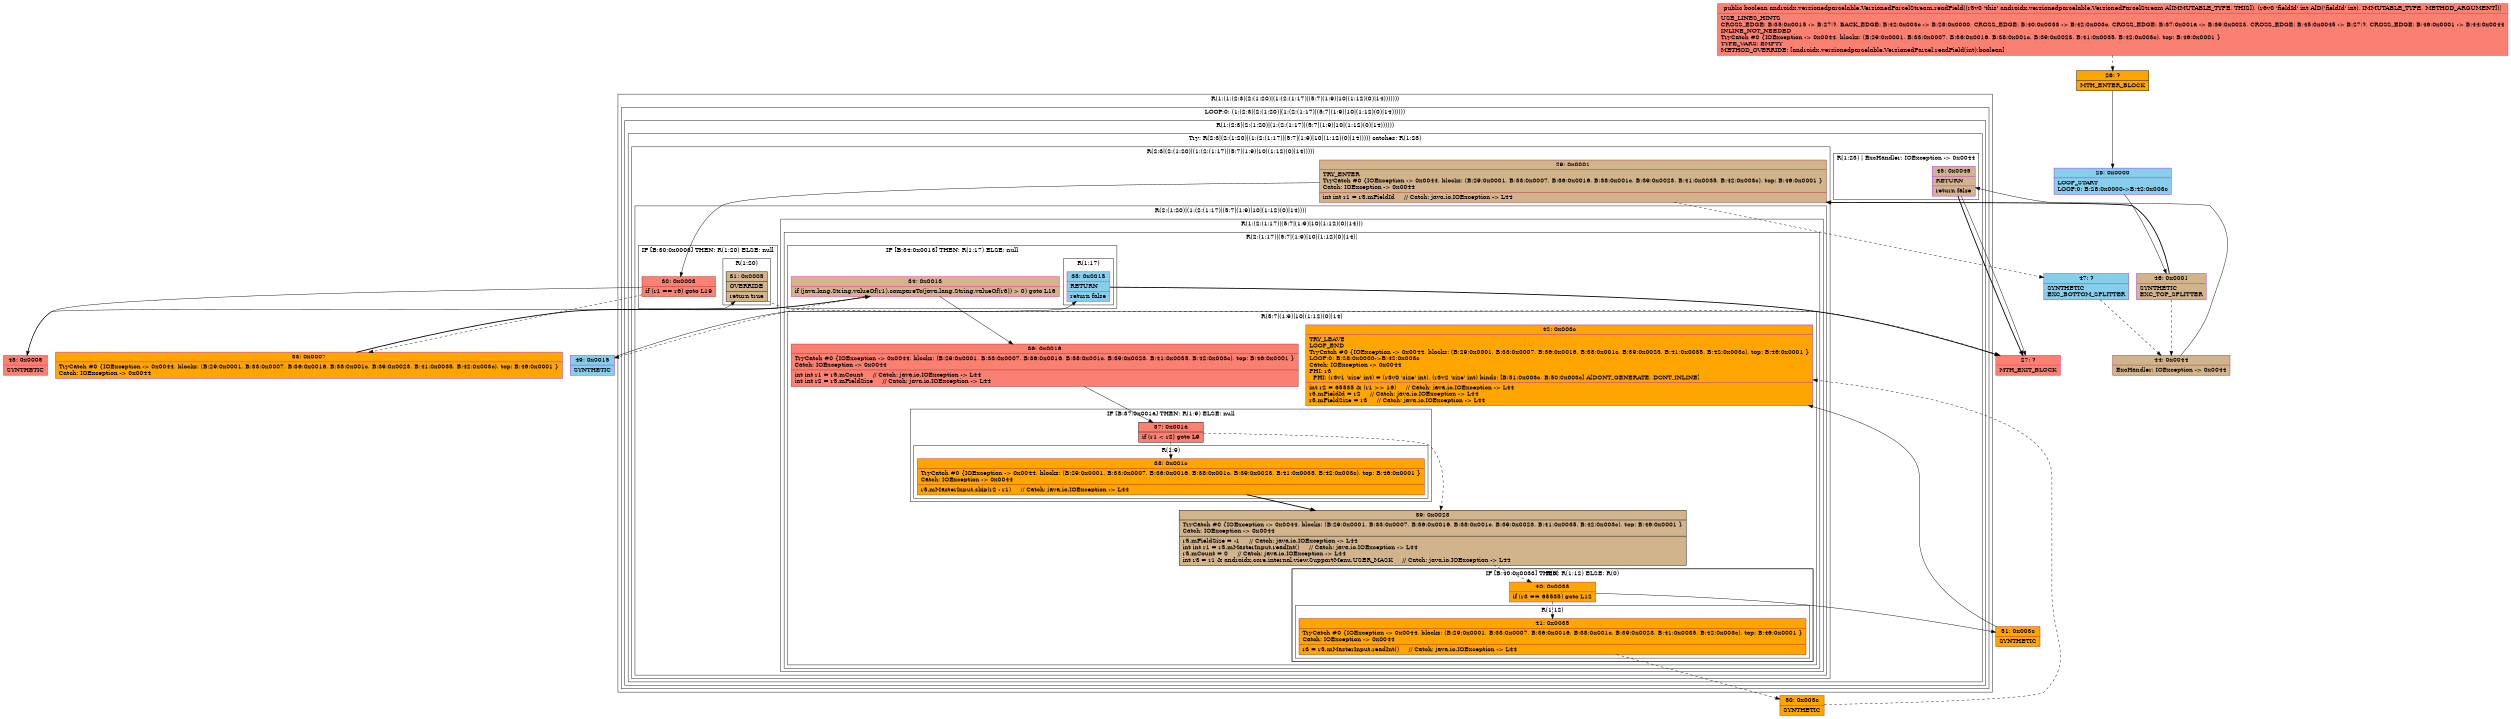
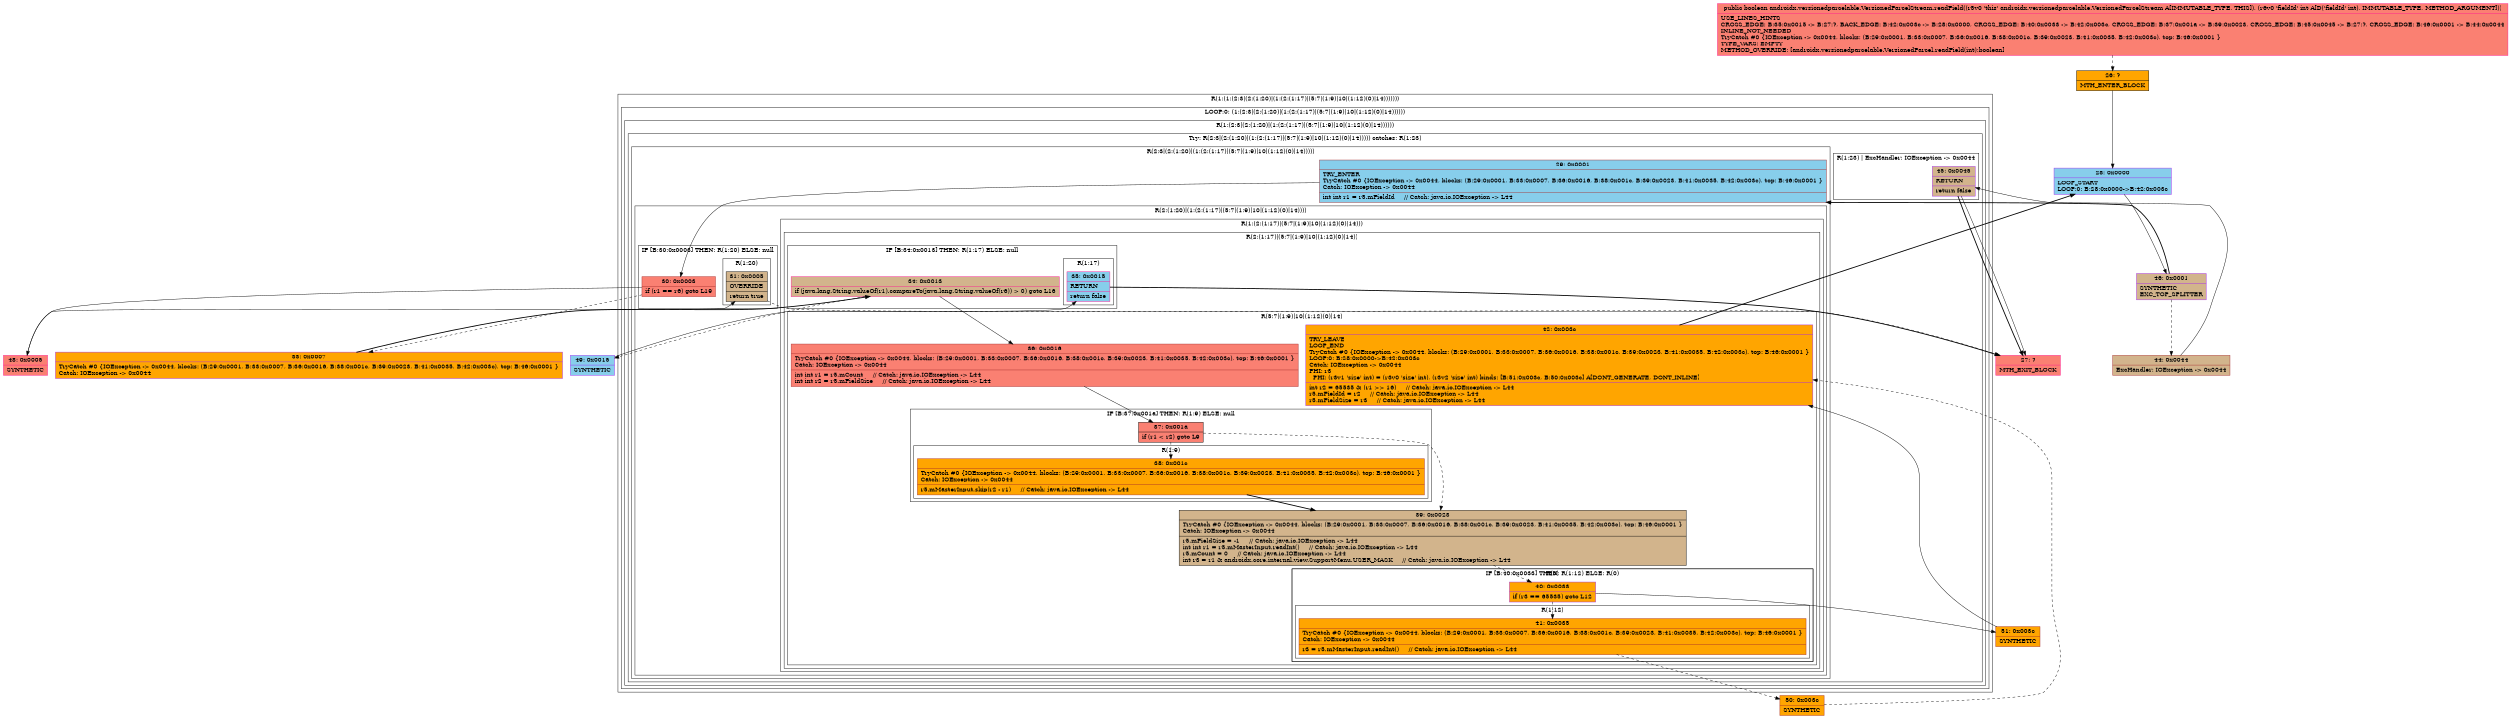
node "29: 0x0001": fillcolor tan -> skyblue
edge "42: 0x003c" -> "28: 0x0000": added
node "47: ?": removed
